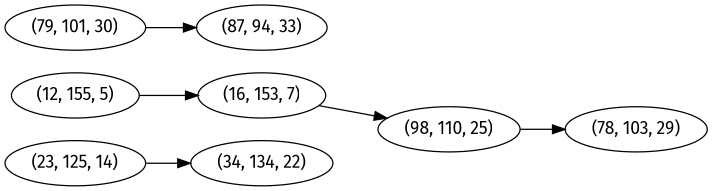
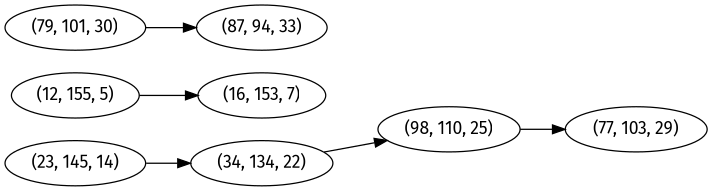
edge "(16, 153, 7)" -> "(98, 110, 25)": now "(34, 134, 22)" -> "(98, 110, 25)"
node "(78, 103, 29)": label "(78, 103, 29)" -> "(77, 103, 29)"
node "(23, 125, 14)": label "(23, 125, 14)" -> "(23, 145, 14)"
